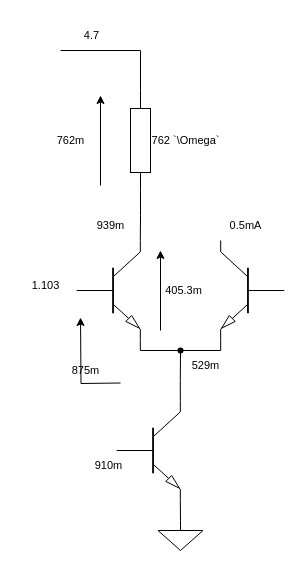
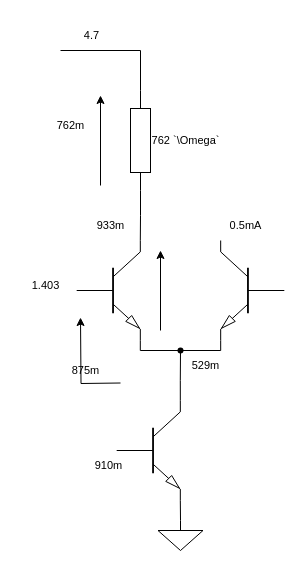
node "762m": moved (71, 141) -> (71, 126)
node "939m": label "939m" -> "933m"
node "1.103": label "1.103" -> "1.403"
node "405.3m": removed
